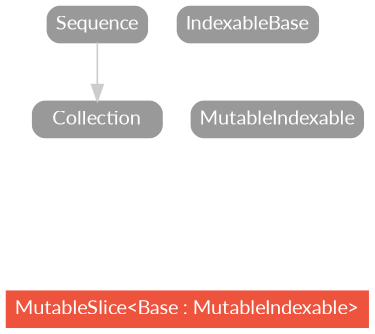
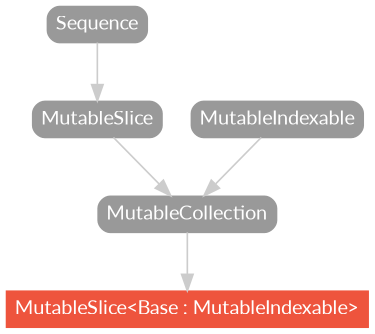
node "IndexableBase": removed
node "Collection": label "Collection" -> "MutableSlice"
node "MutableCollection": added
